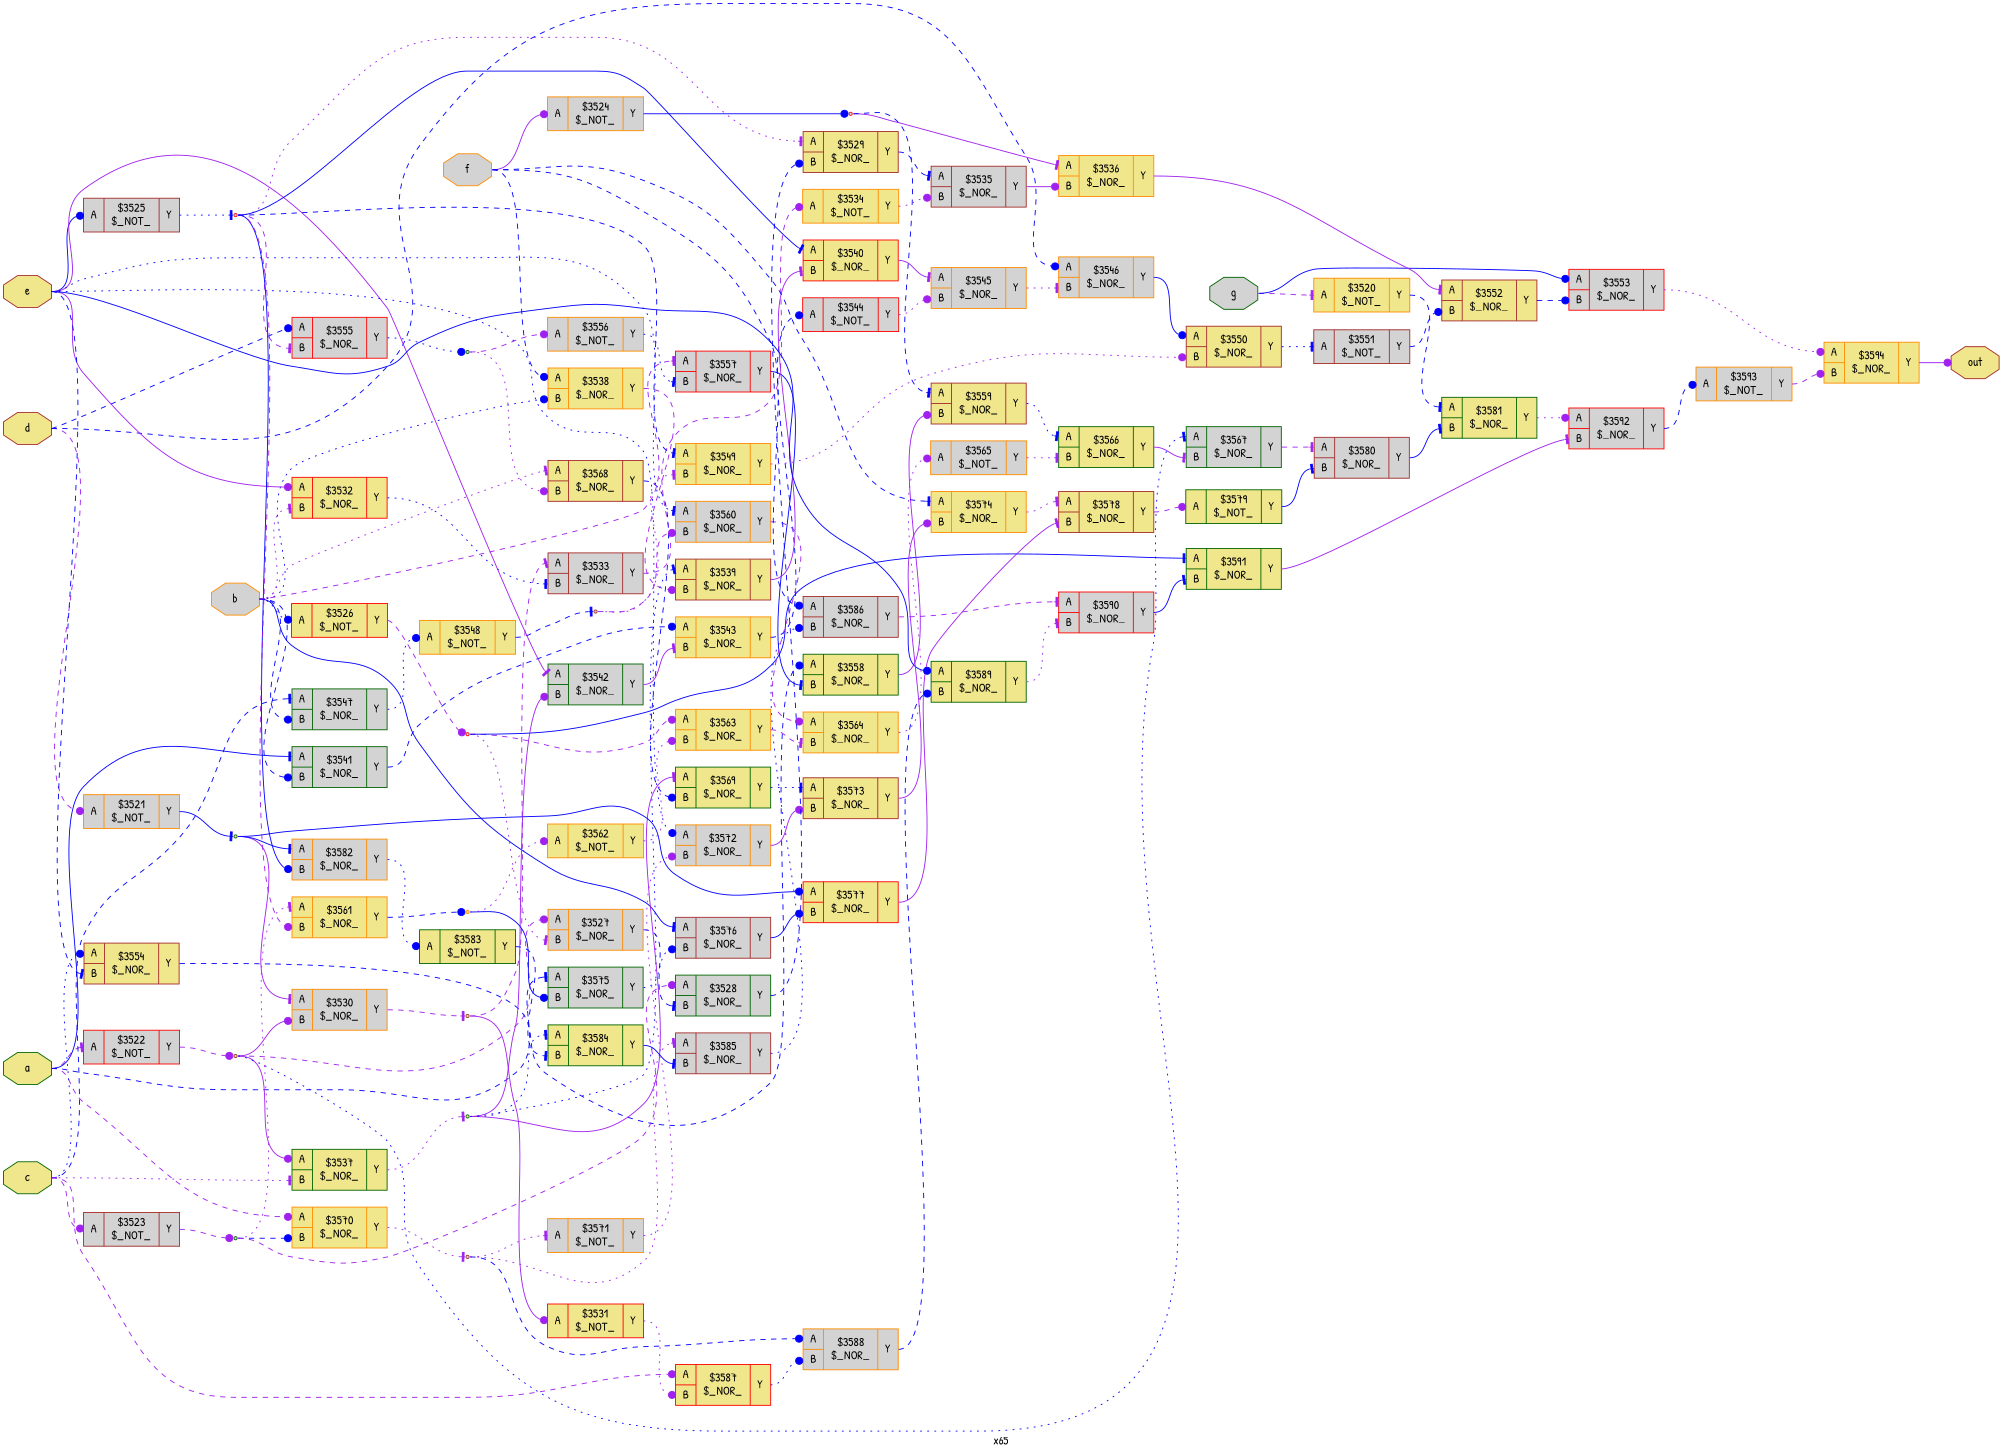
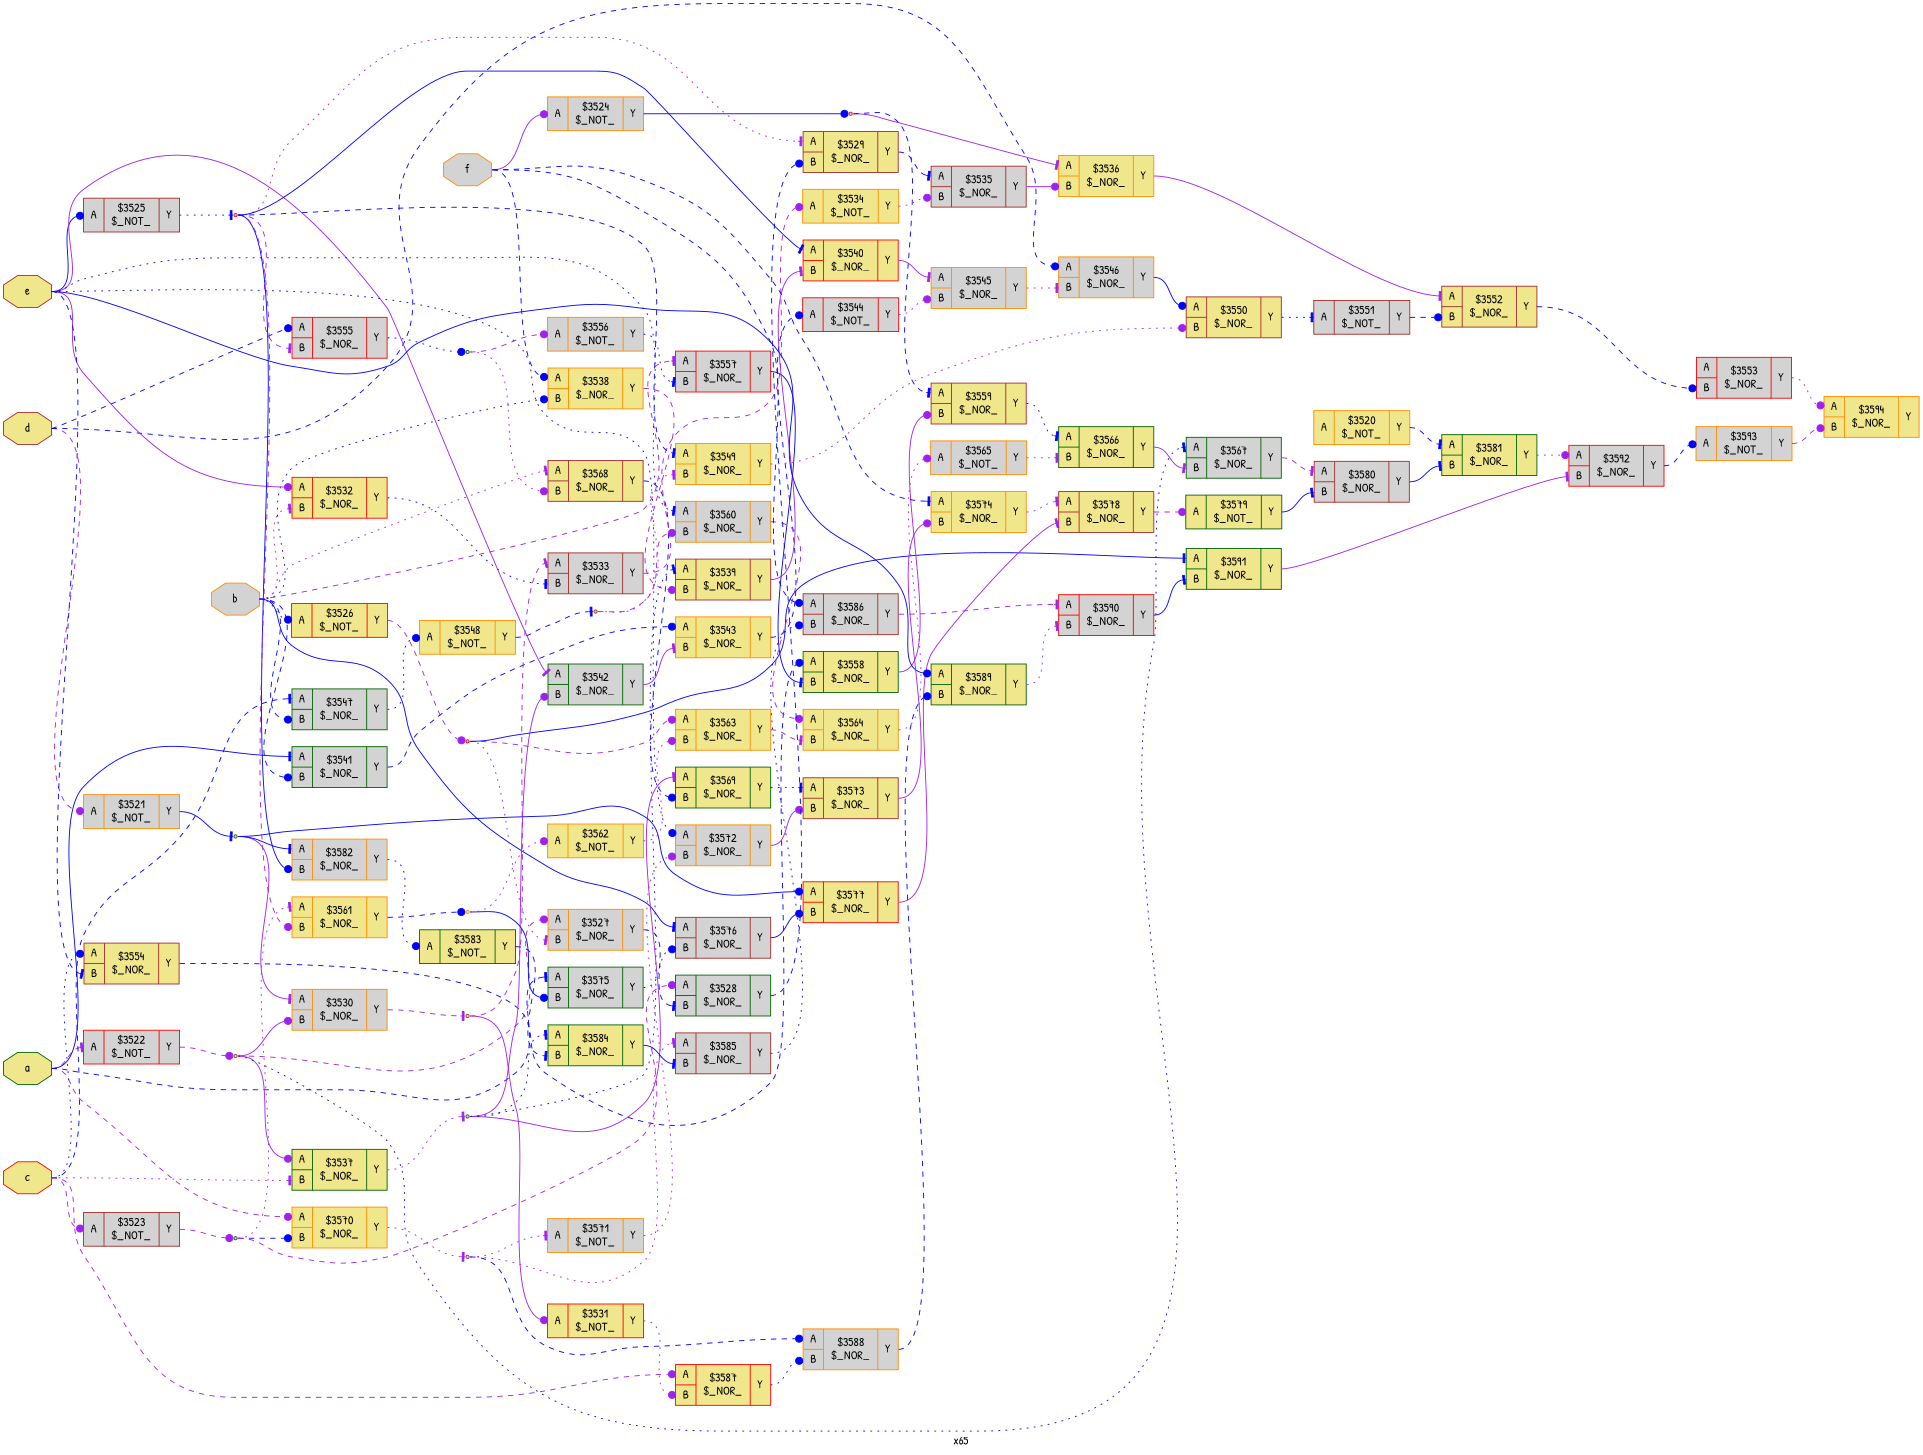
node "g": removed
node "out": removed
node "c": color darkgreen -> red
